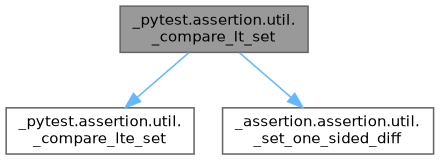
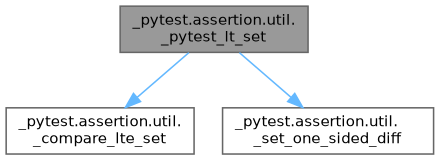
node "_pytest.assertion.util. _compare_lt_set": label "_pytest.assertion.util. _compare_lt_set" -> "_pytest.assertion.util. _pytest_lt_set"
node "_assertion.assertion.util. _set_one_sided_diff": label "_assertion.assertion.util. _set_one_sided_diff" -> "_pytest.assertion.util. _set_one_sided_diff"
